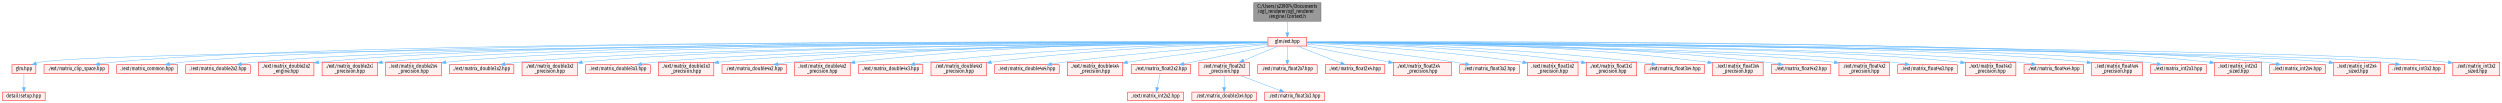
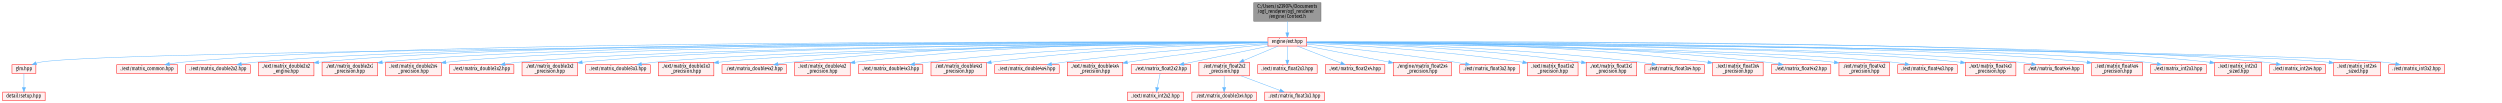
node "glm/ext.hpp": label "glm/ext.hpp" -> "engine/ext.hpp"
node "./ext/matrix_clip_space.hpp": removed
node "./ext/matrix_float2x7.hpp": label "./ext/matrix_float2x7.hpp" -> "./ext/matrix_float2x3.hpp"
node "./ext/matrix_float2x4 _precision.hpp": label "./ext/matrix_float2x4 _precision.hpp" -> "./engine/matrix_float2x4 _precision.hpp"
node "./ext/matrix_int3x2 _sized.hpp": removed
